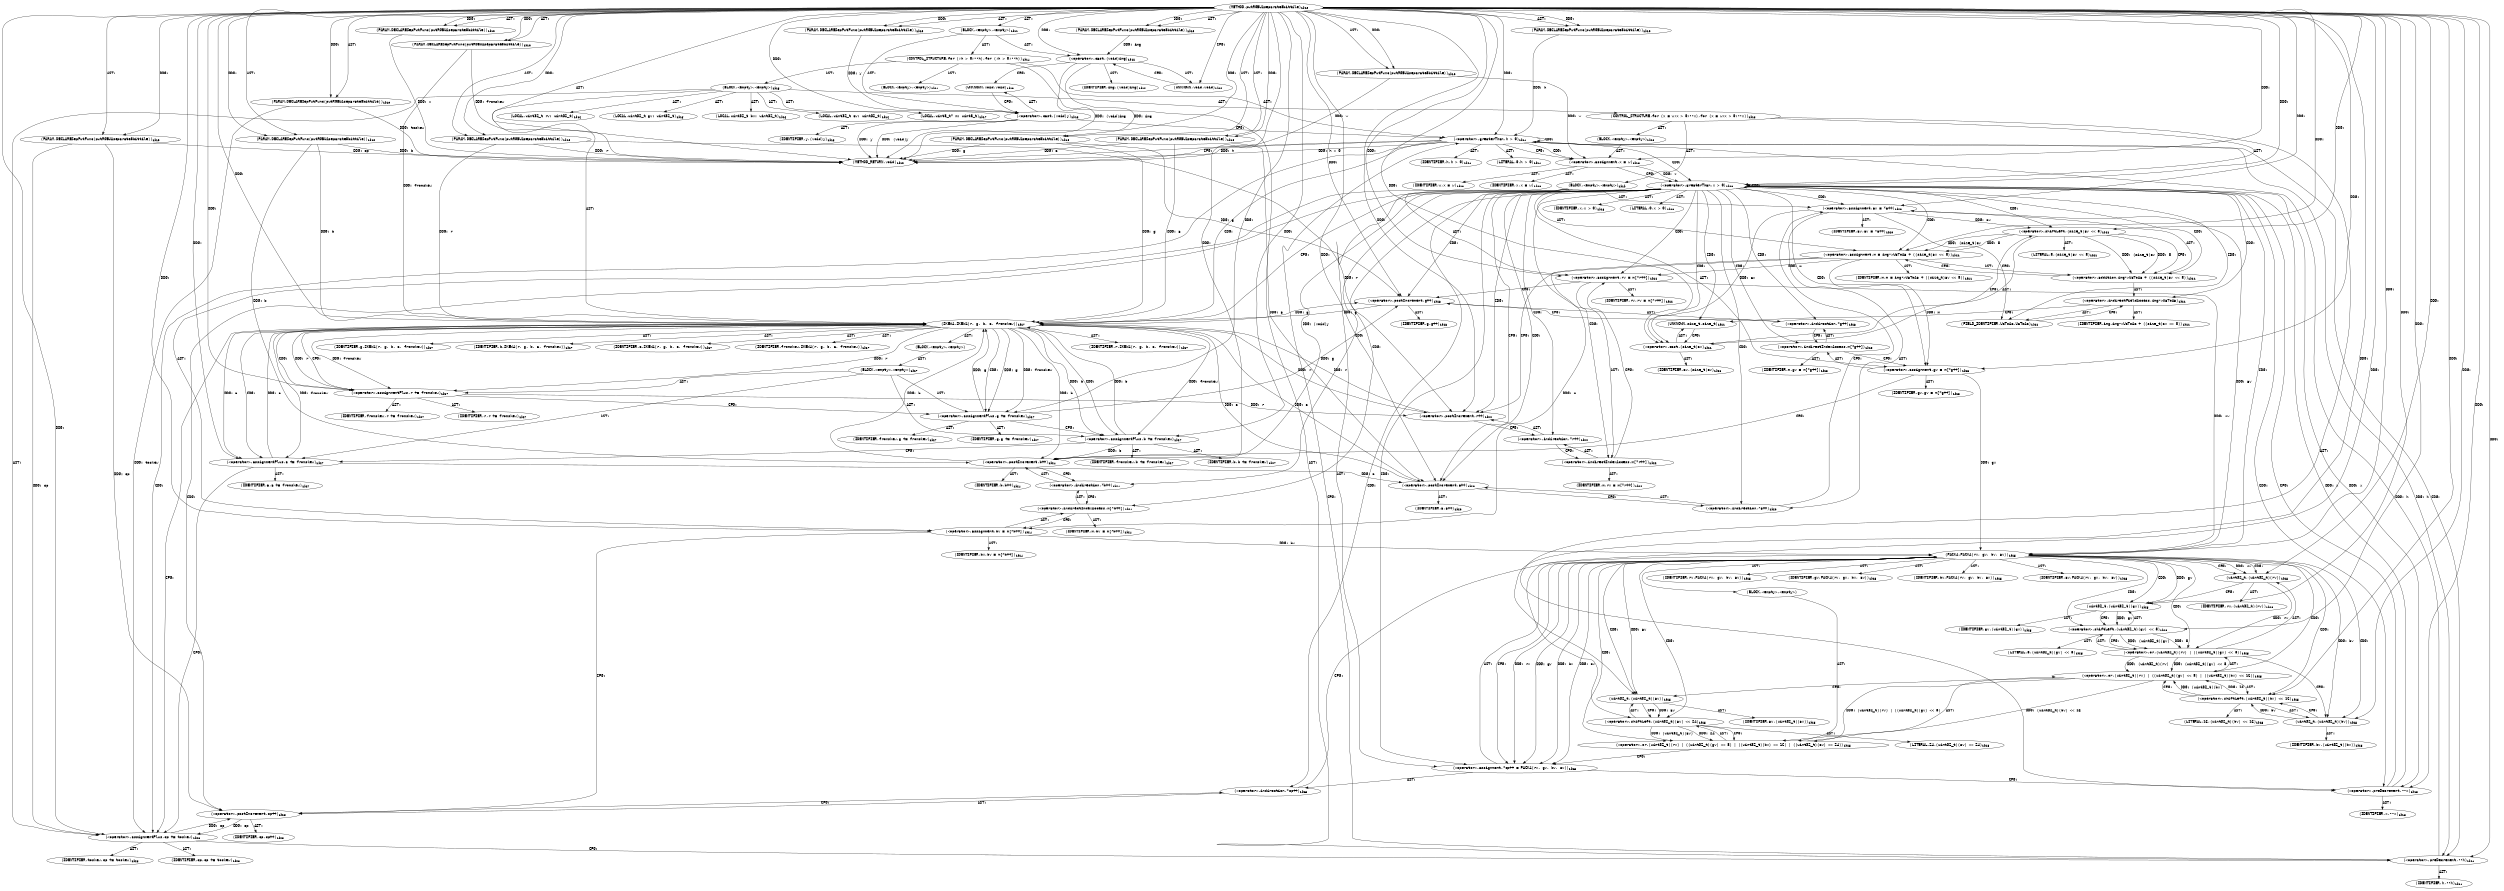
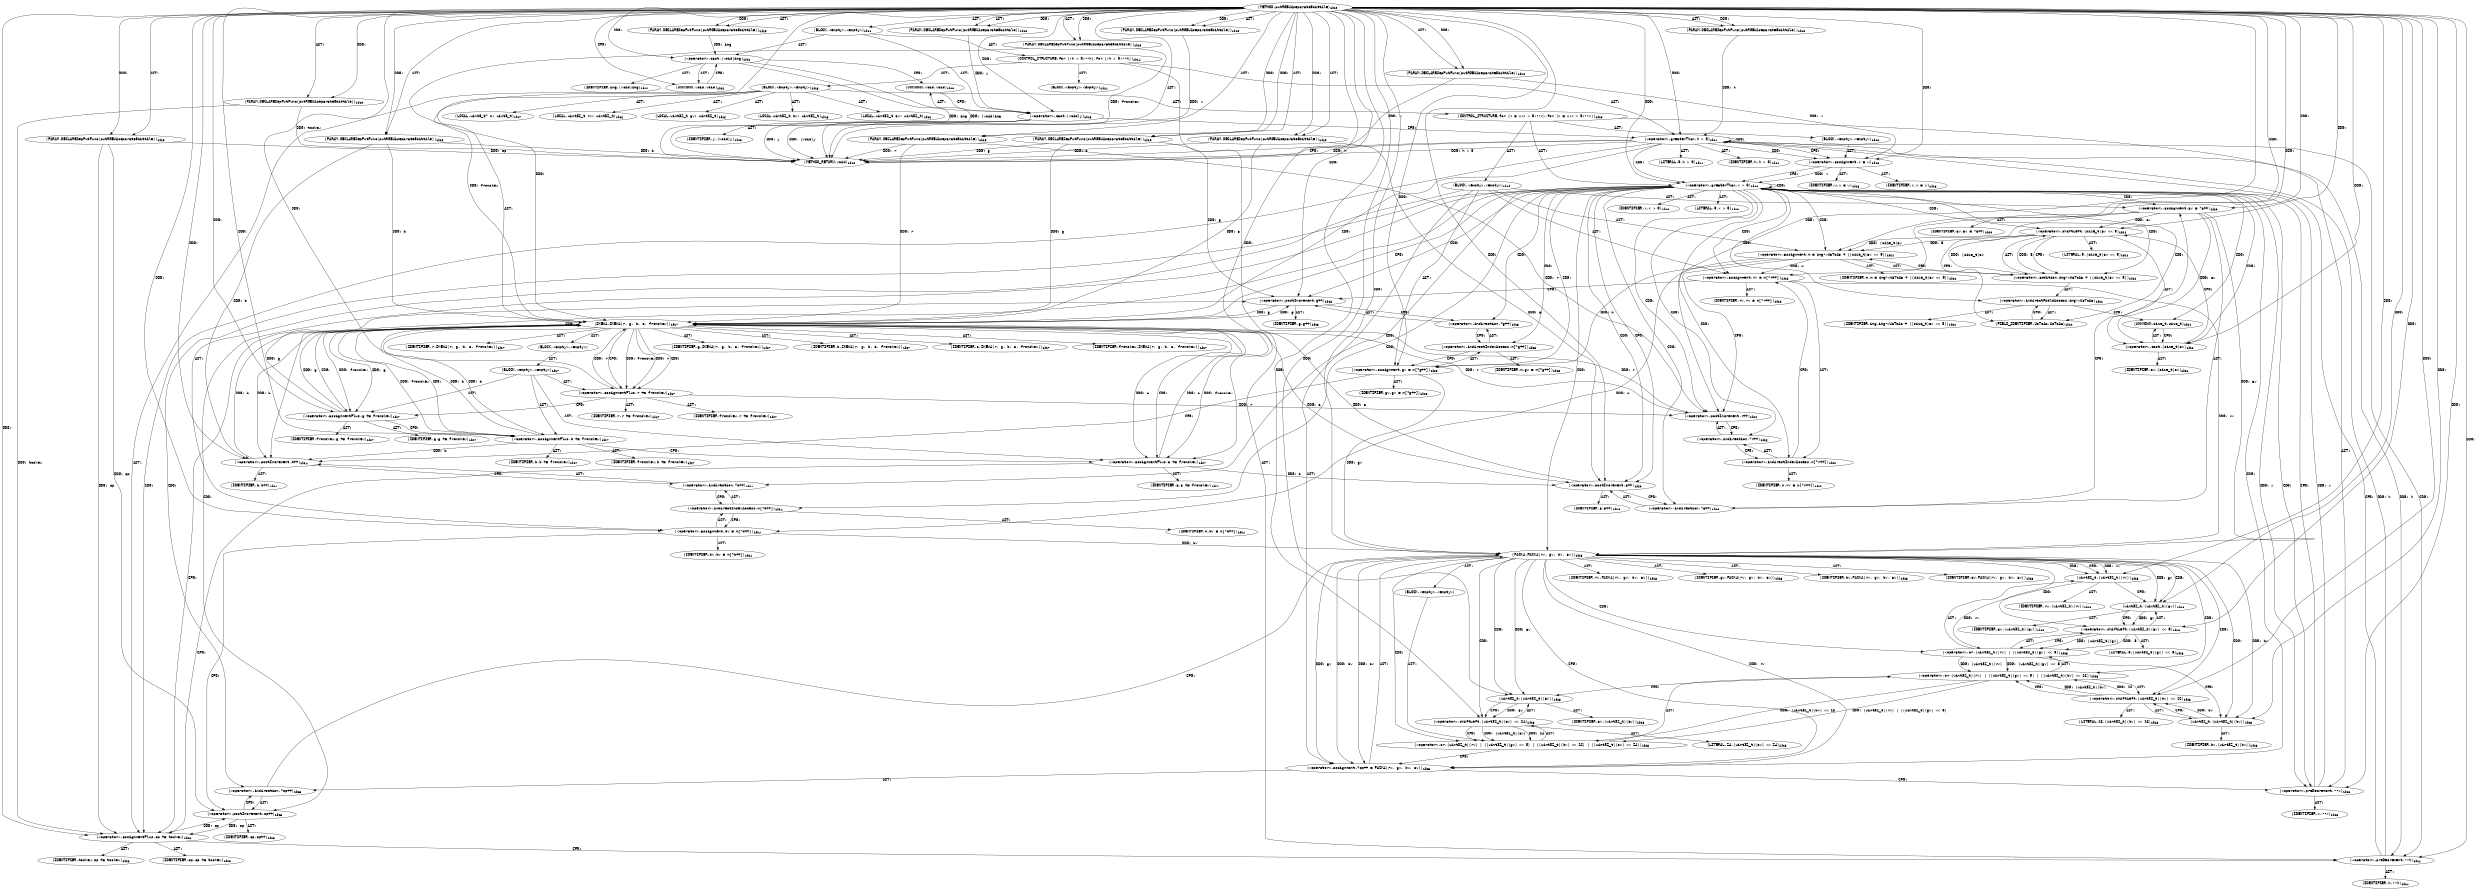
edge "(<operator>.addition,img->UaToAa + ((size_t)av << 8))" -> "(<operator>.assignment,av = *a++)": now "(<operator>.addition,img->UaToAa + ((size_t)av << 8))" -> "(<operator>.shiftLeft,(size_t)av << 8)"
edge "(<operator>.greaterThan,x > 0)" -> "(<operator>.postIncrement,b++)": label "DDG: (void)y" -> "CDG: "
